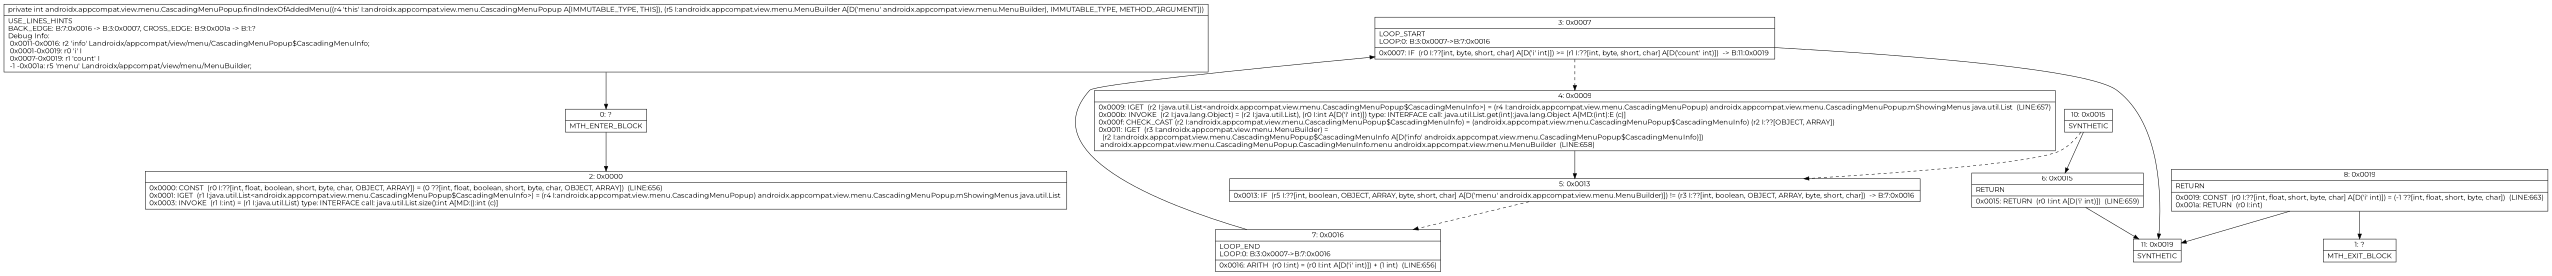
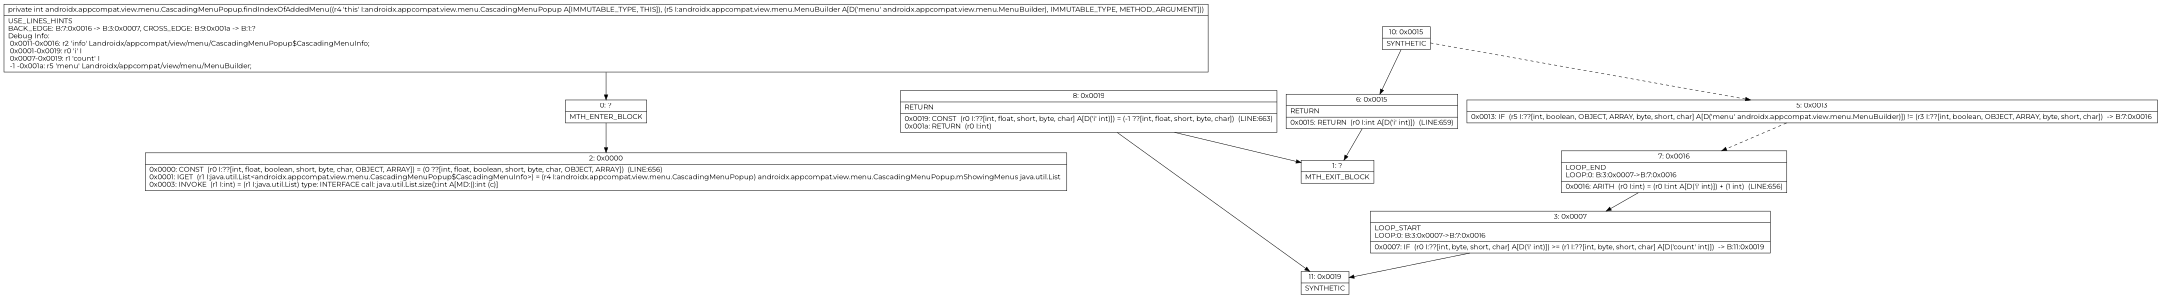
node "4: 0x0009": removed
edge "6: 0x0015" -> "11: 0x0019": now "6: 0x0015" -> "1: ?"
